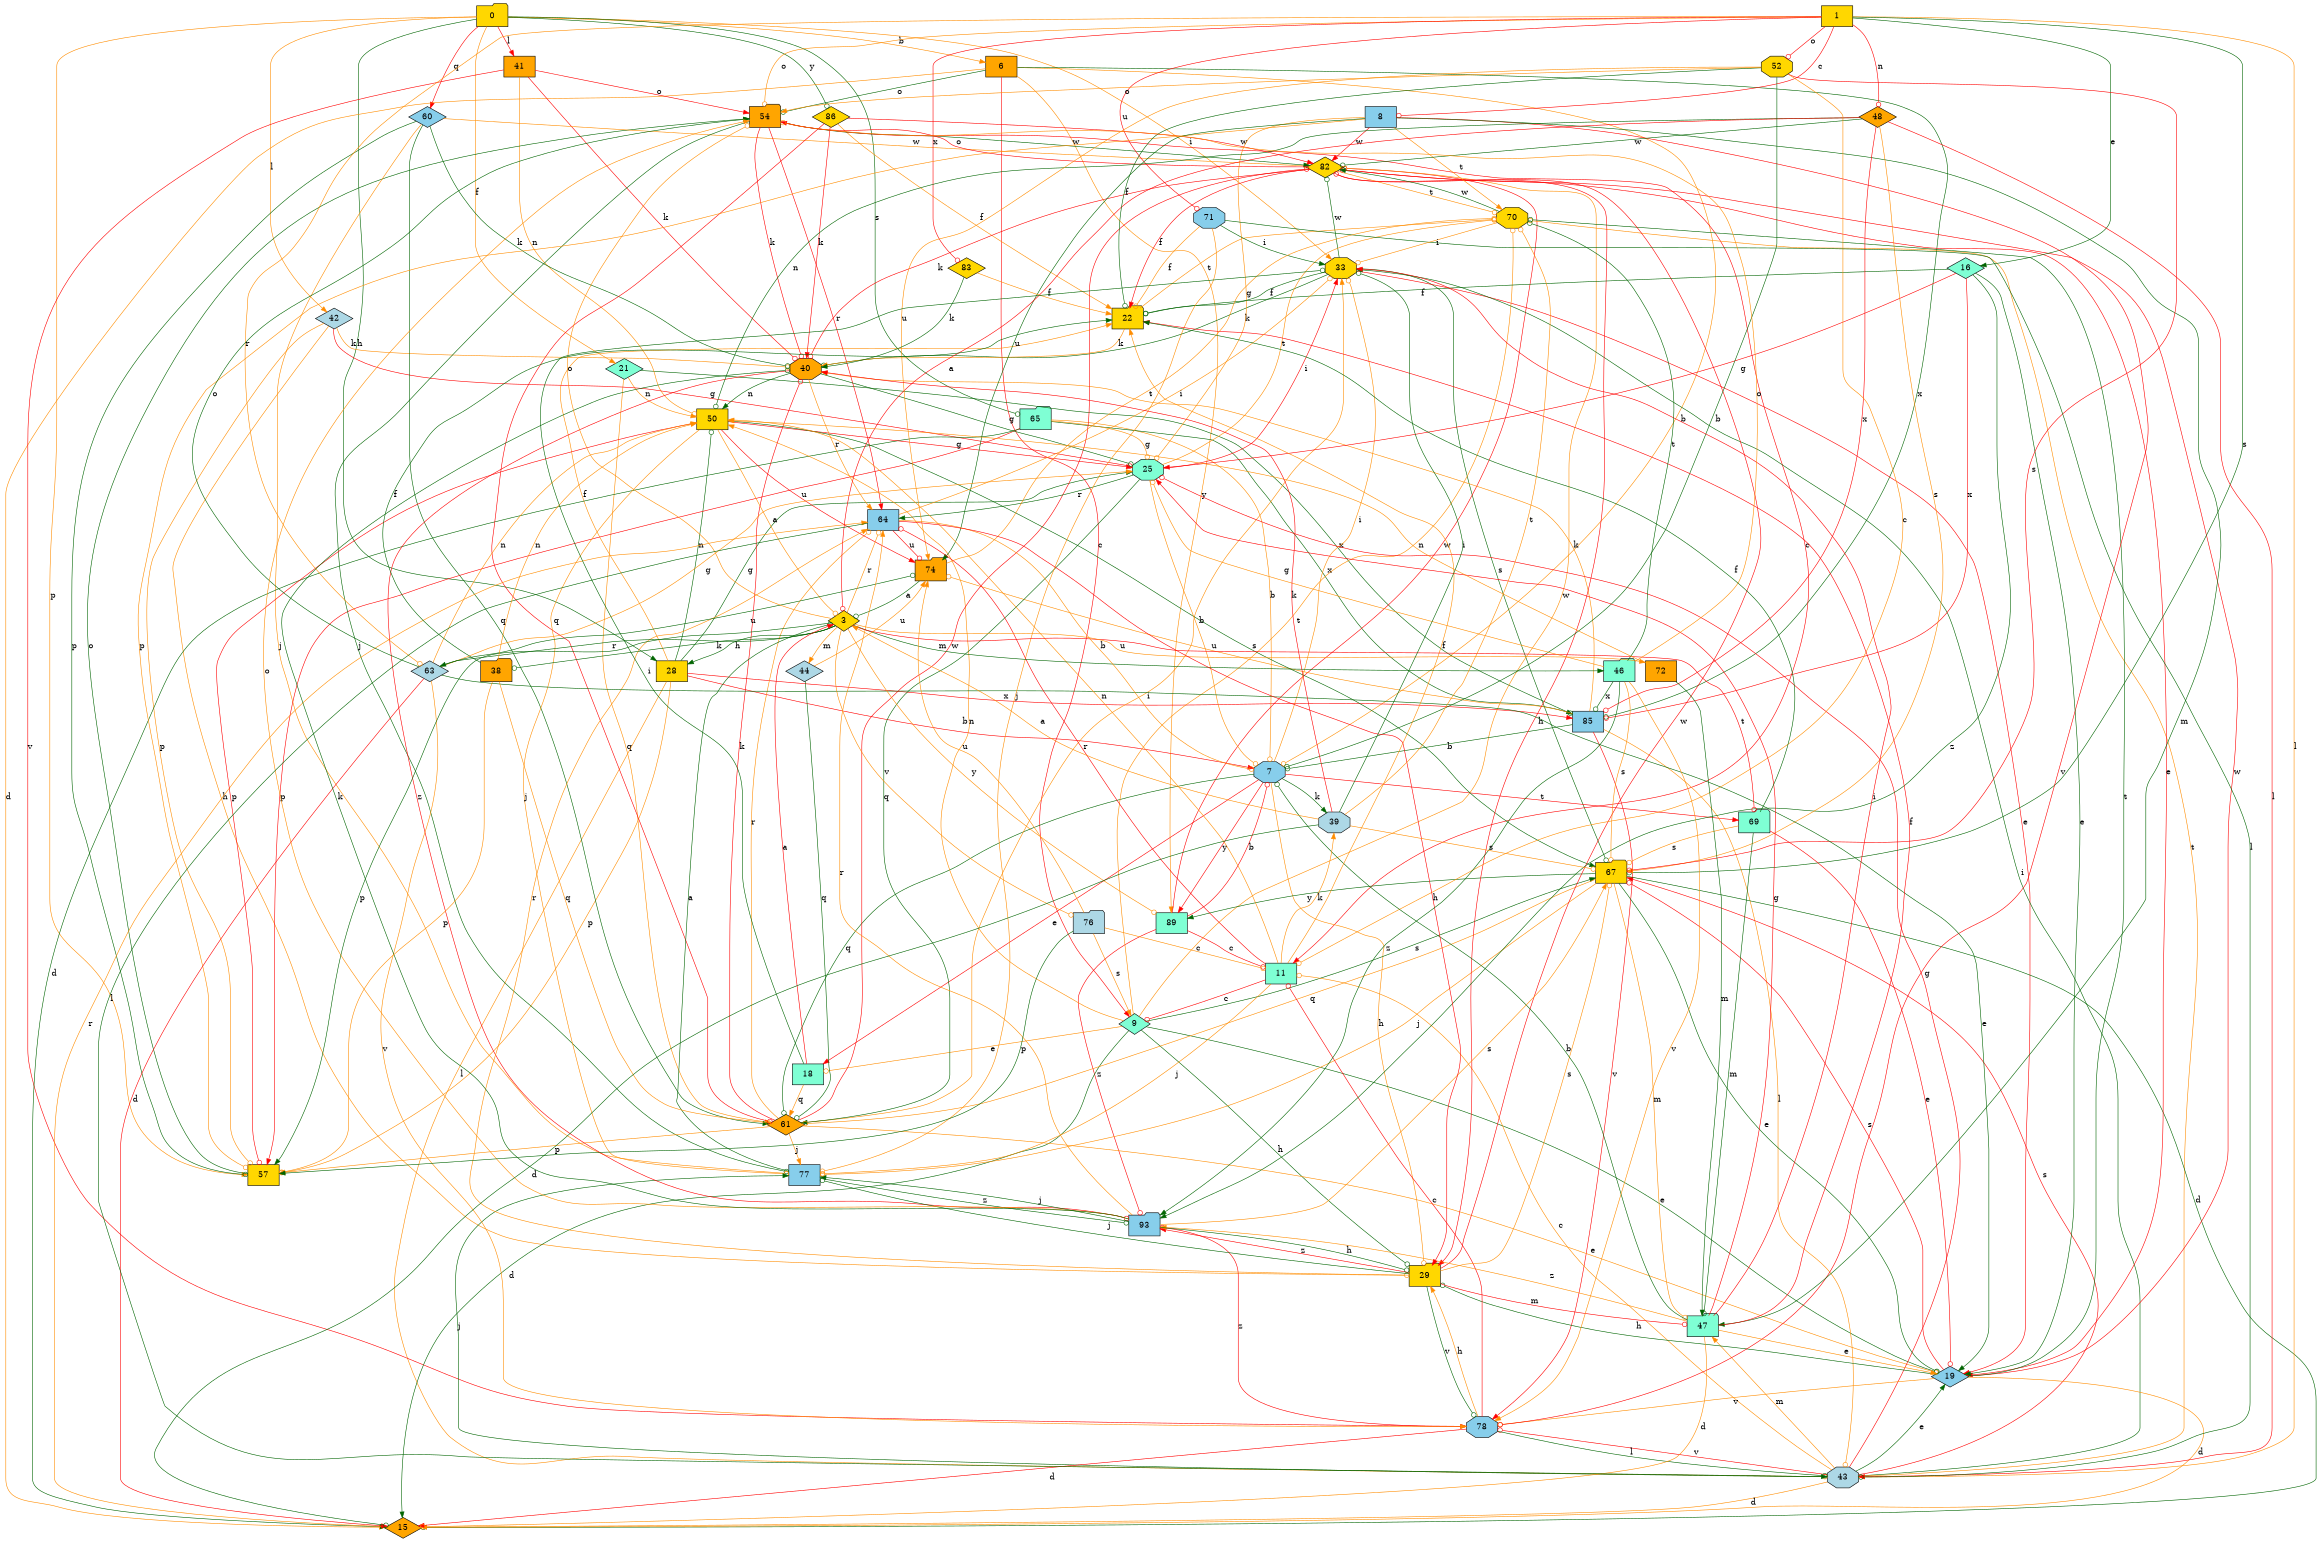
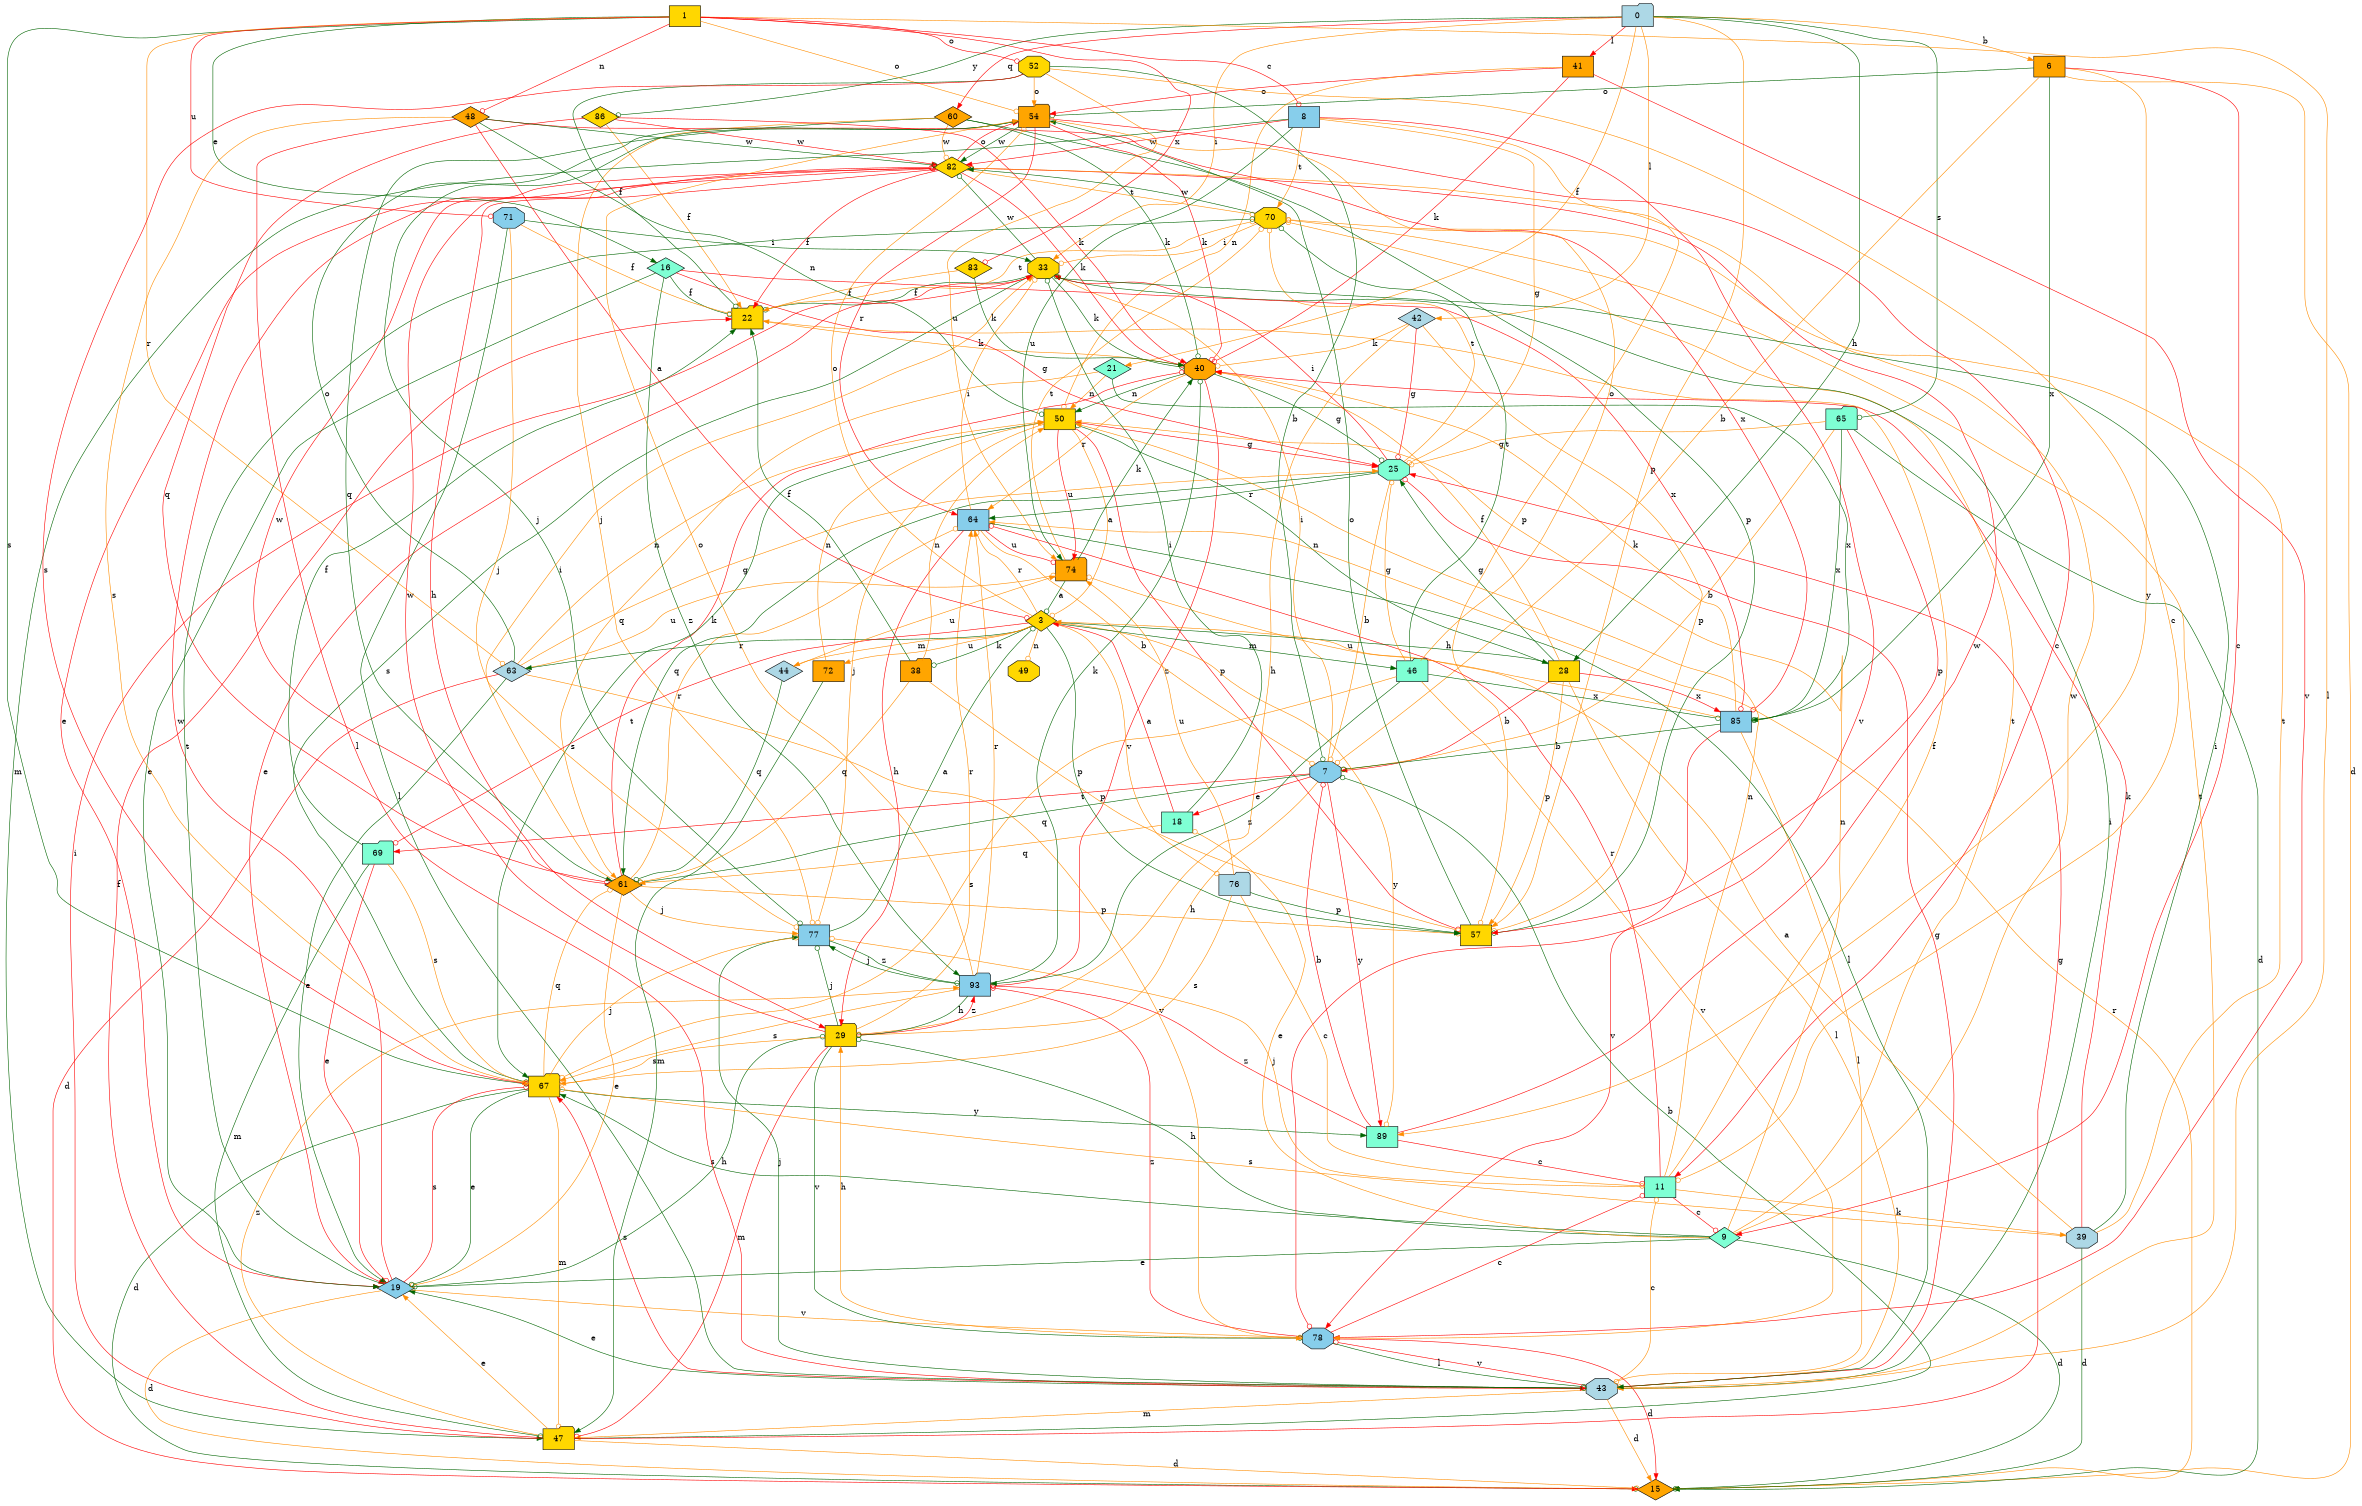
node "0": fillcolor gold -> lightblue
node "60": fillcolor skyblue -> orange
edge "28" -> "22": now "28" -> "40"
edge "74" -> "40": added, label "k"
edge "63" -> "74": color darkgreen -> darkorange
node "49": added
edge "7" -> "39": removed, label "k"
edge "76" -> "9": now "76" -> "67"
node "47": fillcolor aquamarine -> gold
